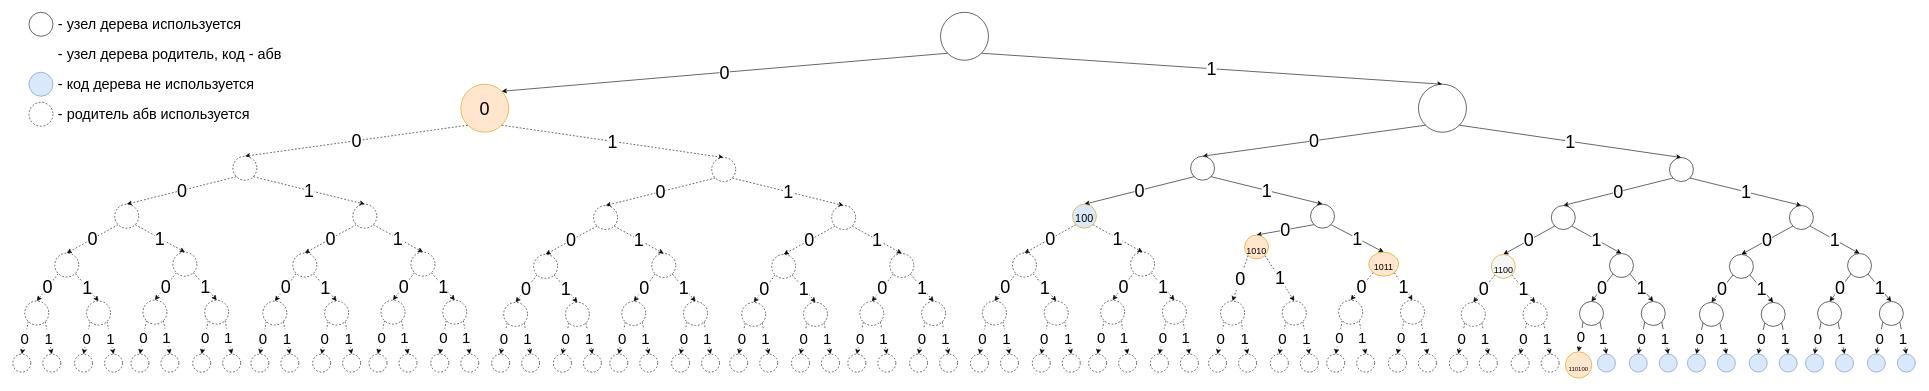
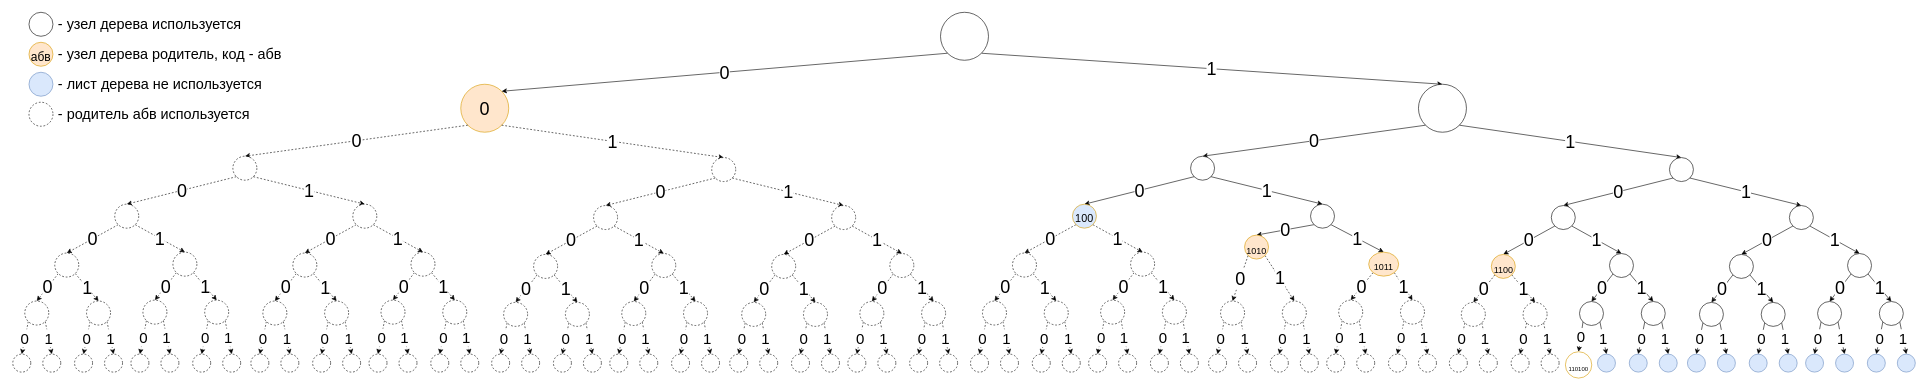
node "абв": added
node "- код дерева не используется": label "- код дерева не используется" -> "- лист дерева не используется"
node "1100": fillcolor #f5f5f5 -> #ffe6cc
node "110100": fillcolor #ffe6cc -> #ffffff
